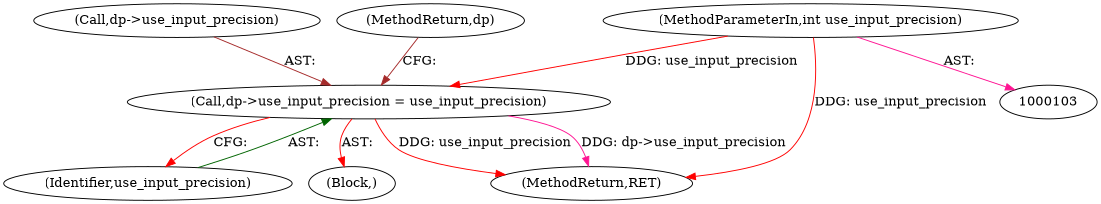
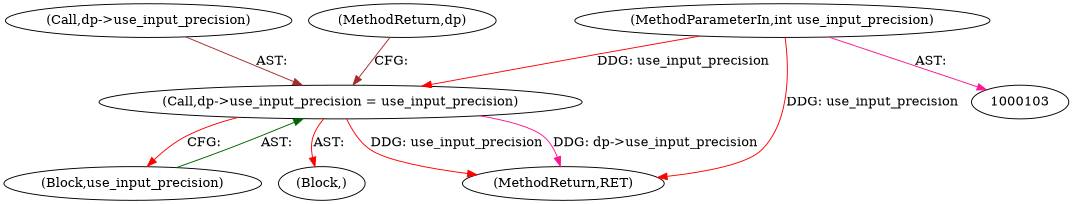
node "(Identifier,use_input_precision)": label "(Identifier,use_input_precision)" -> "(Block,use_input_precision)"
